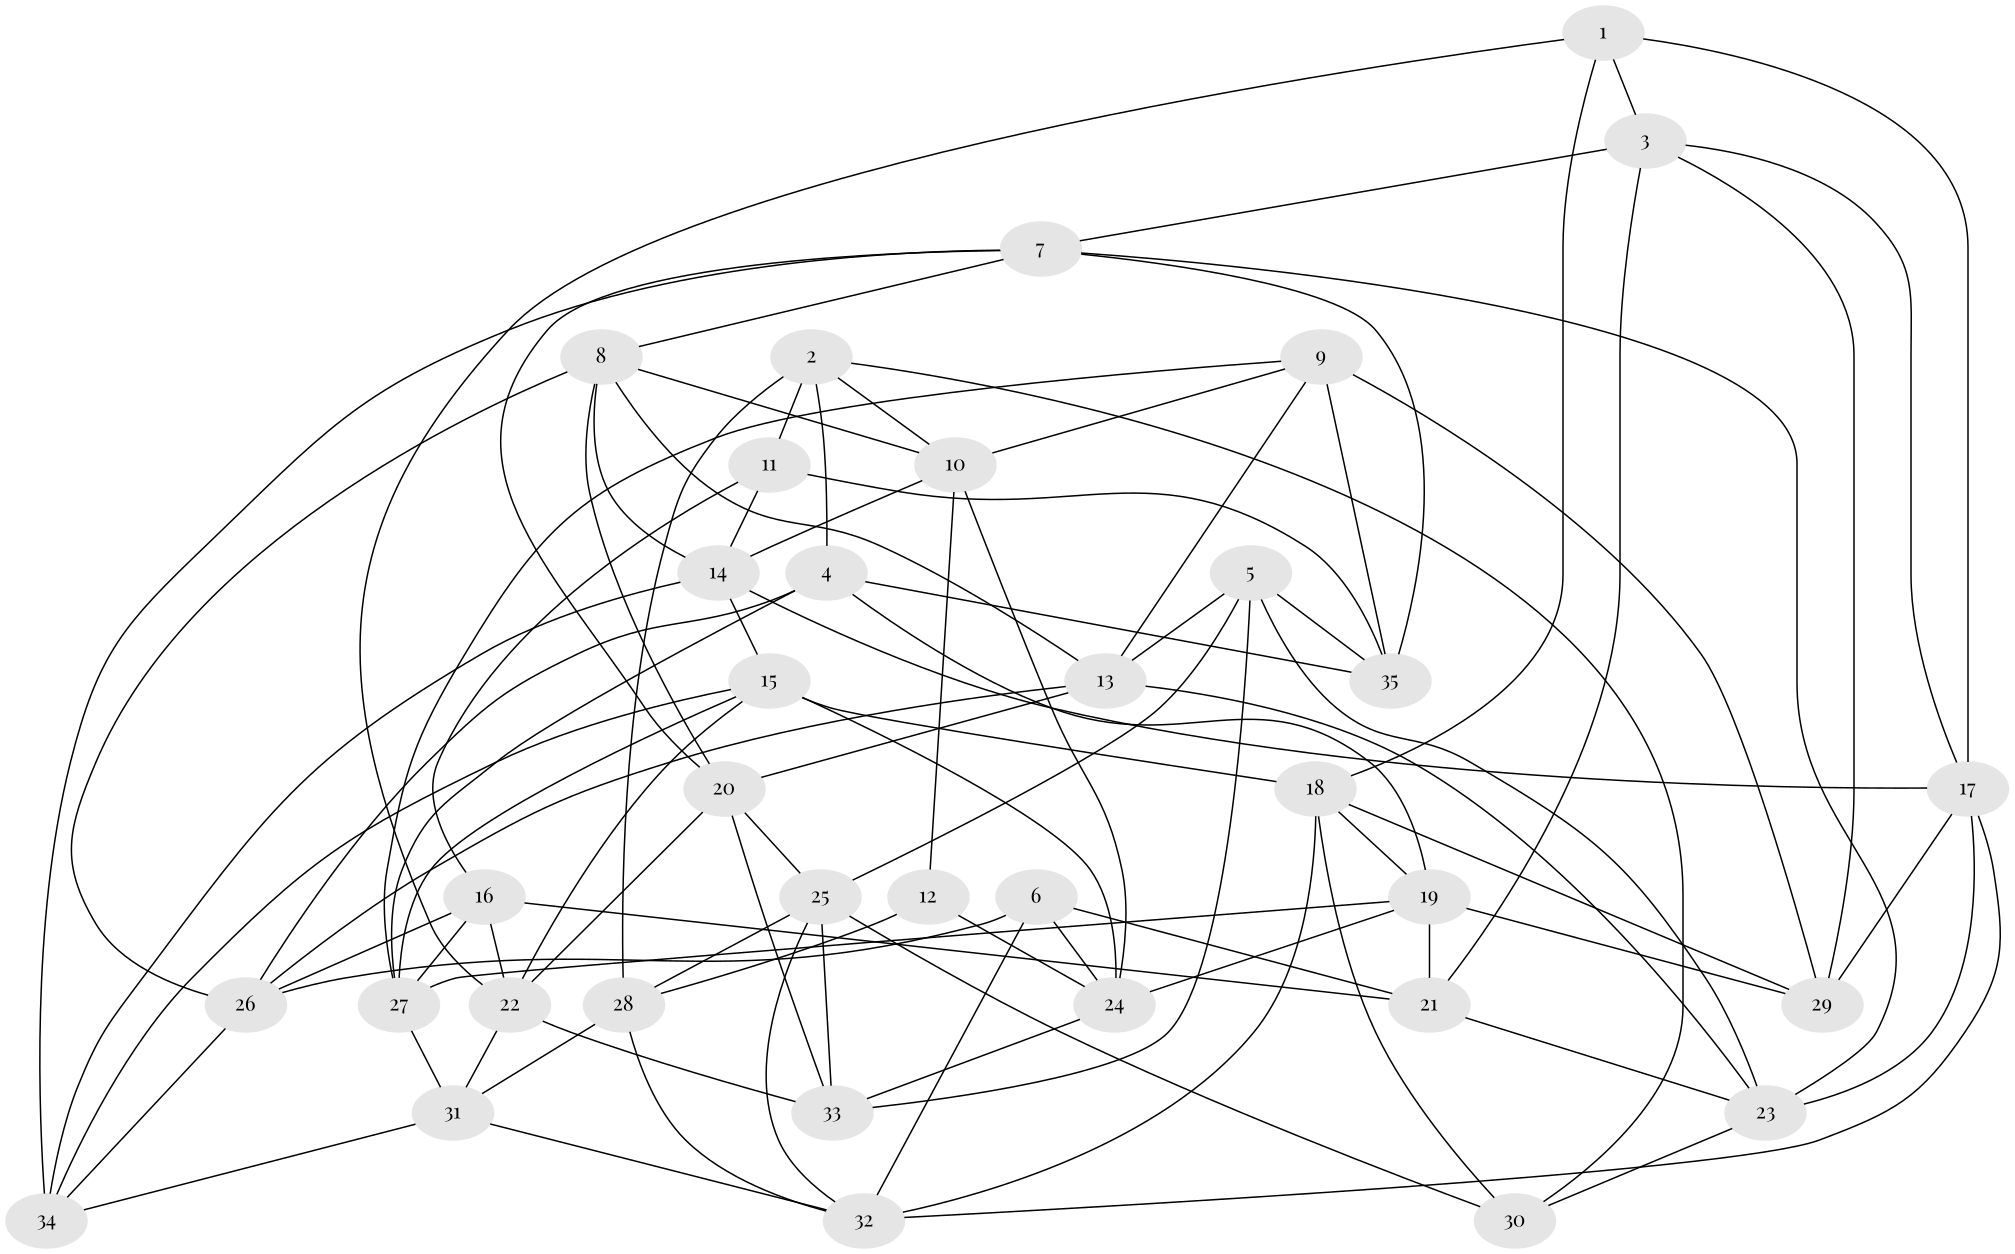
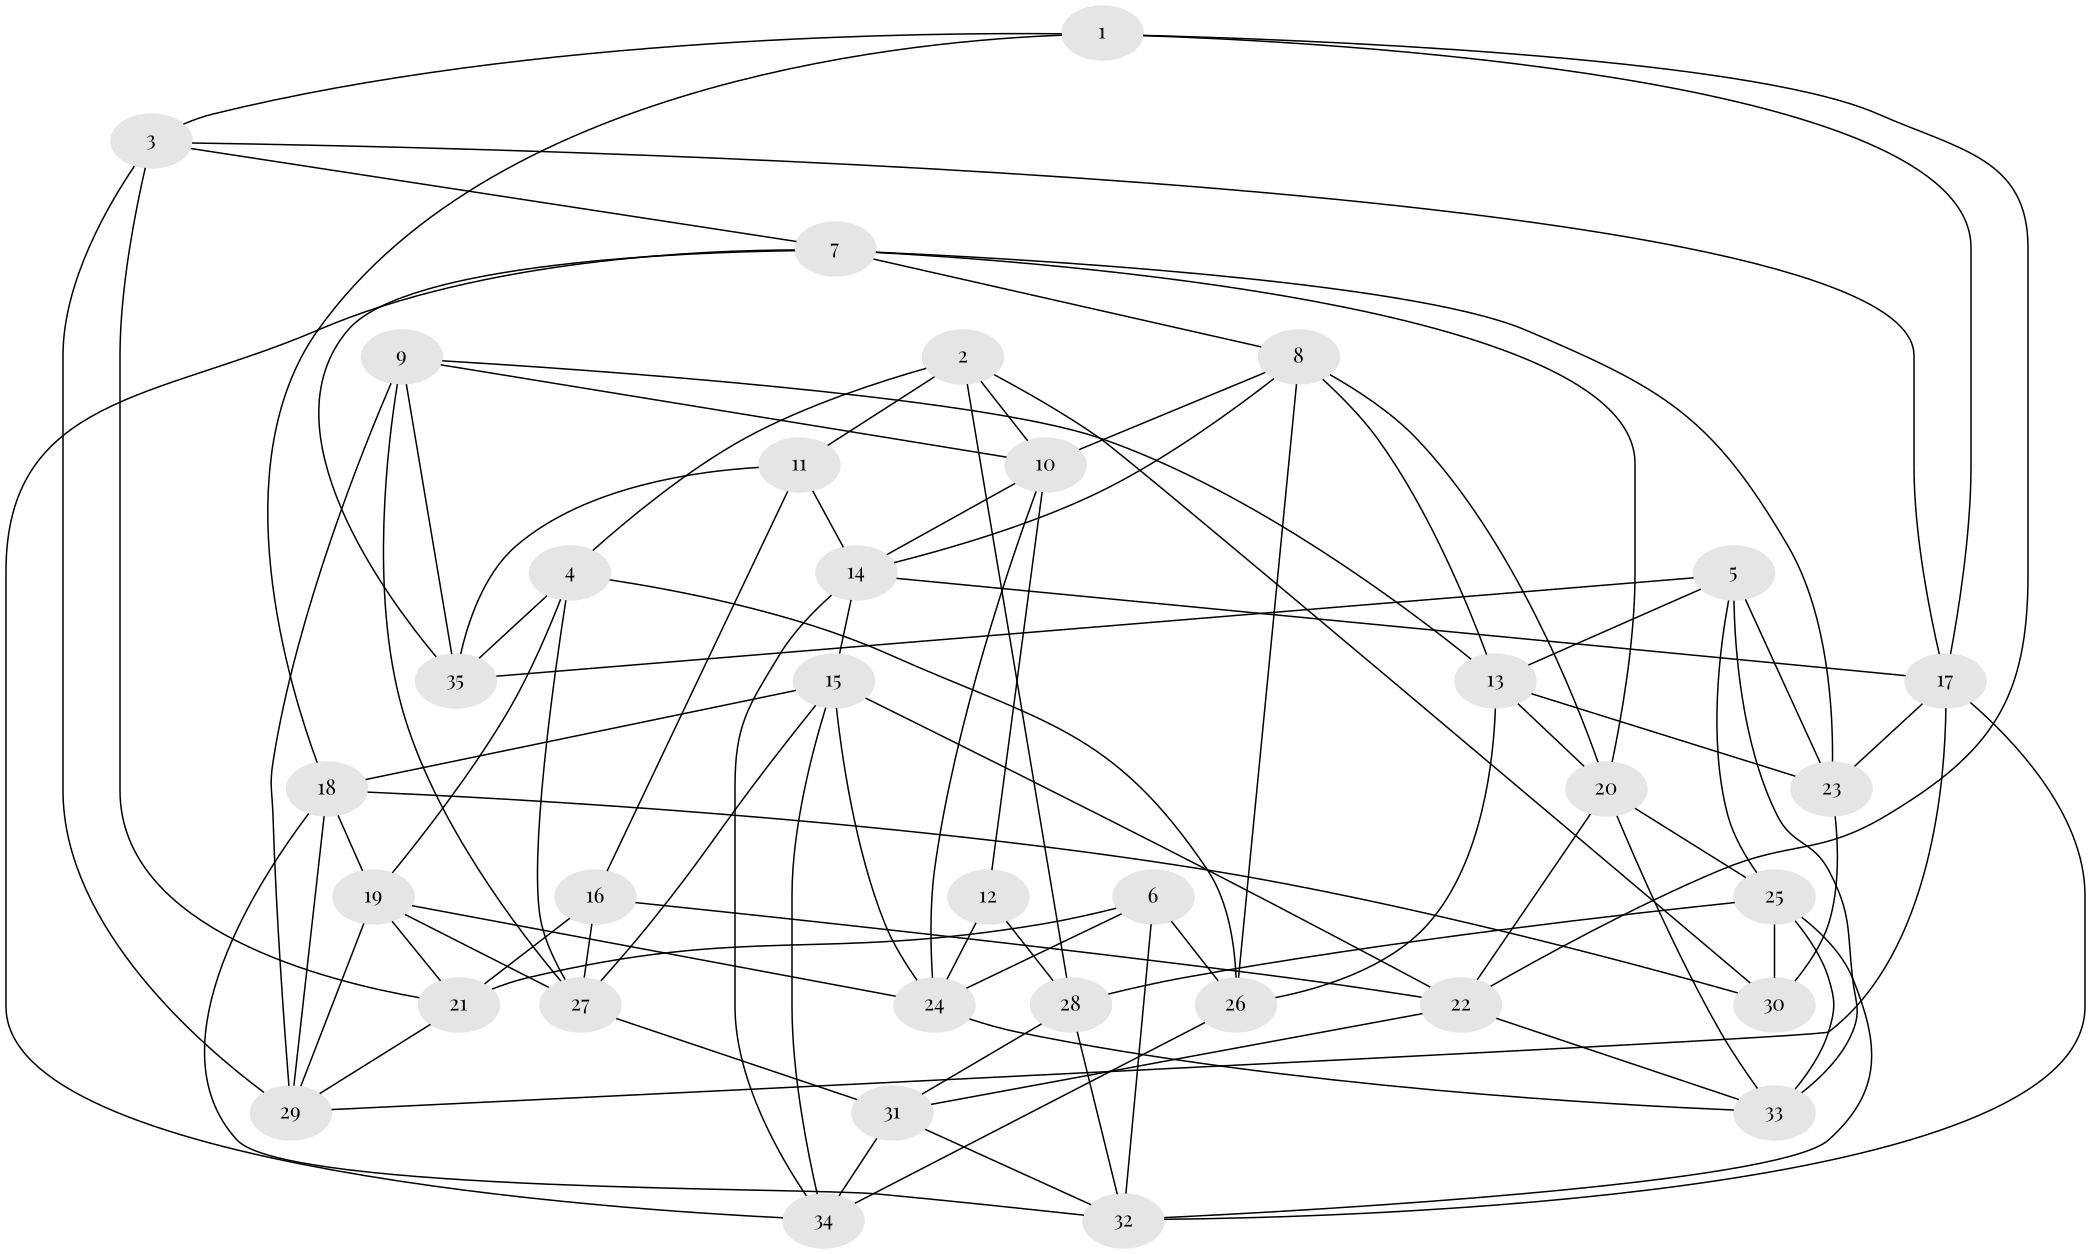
edge "16" -- "26": removed
edge "21" -- "23": now "21" -- "29"
